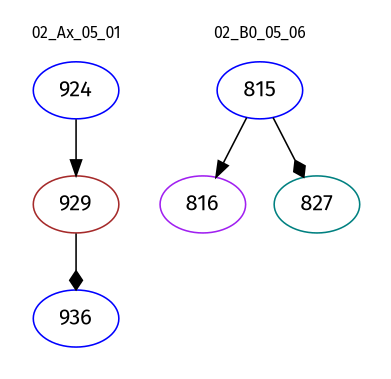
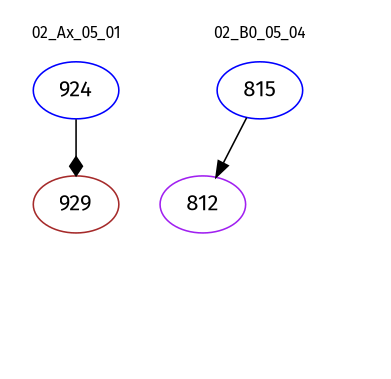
cluster "02_B0_05_06": label "02_B0_05_06" -> "02_B0_05_04"
edge "924" -> "929": arrowhead normal -> diamond
node "816": label "816" -> "812"
node "827": removed
node "936": removed
